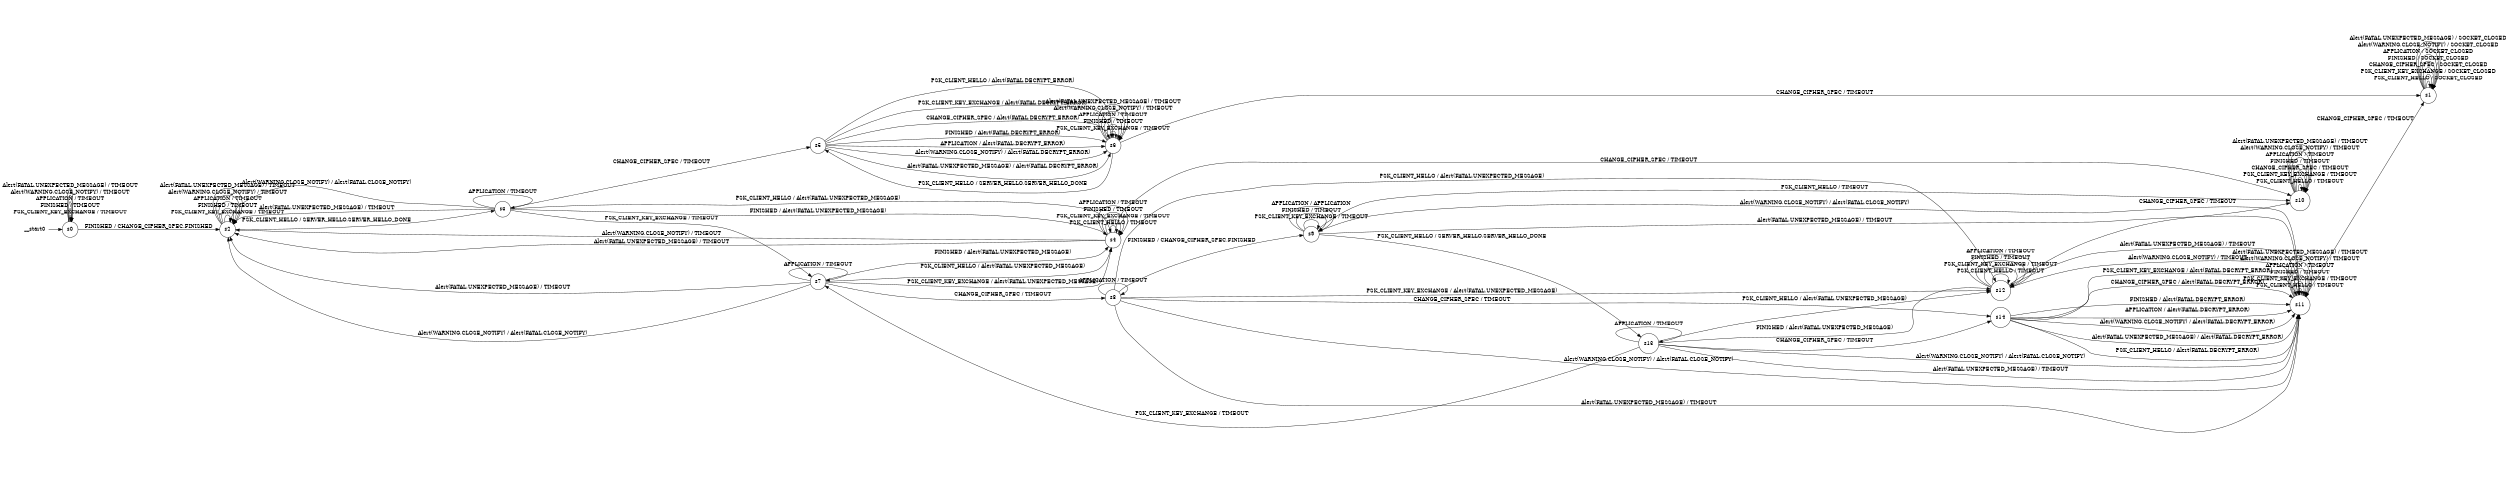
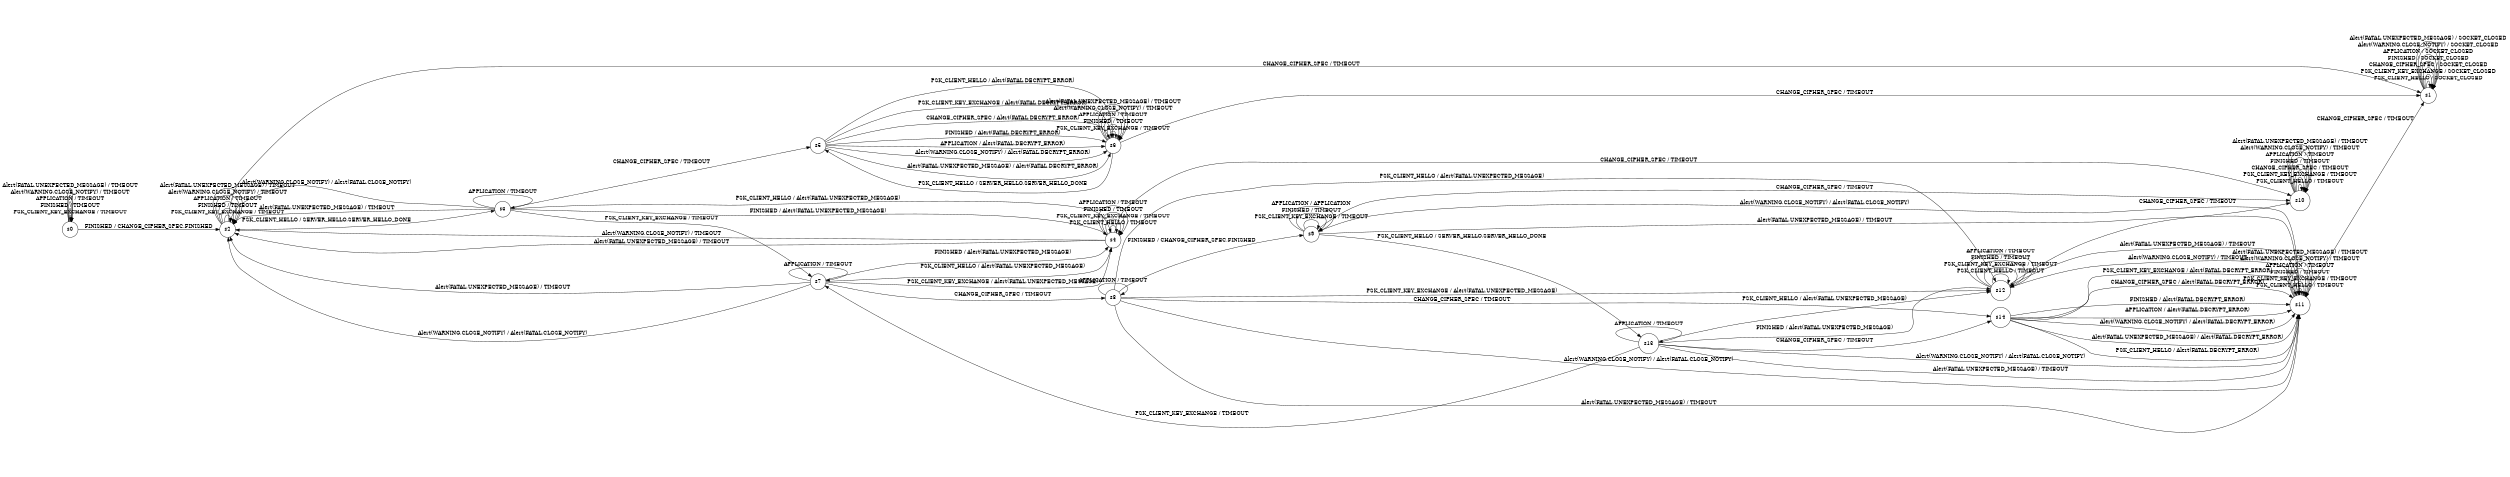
edge "s2" -> "s1": added, label "CHANGE_CIPHER_SPEC / TIMEOUT"
edge "s9" -> "s10": label "PSK_CLIENT_HELLO / TIMEOUT" -> "CHANGE_CIPHER_SPEC / TIMEOUT"
node "__start0": removed
